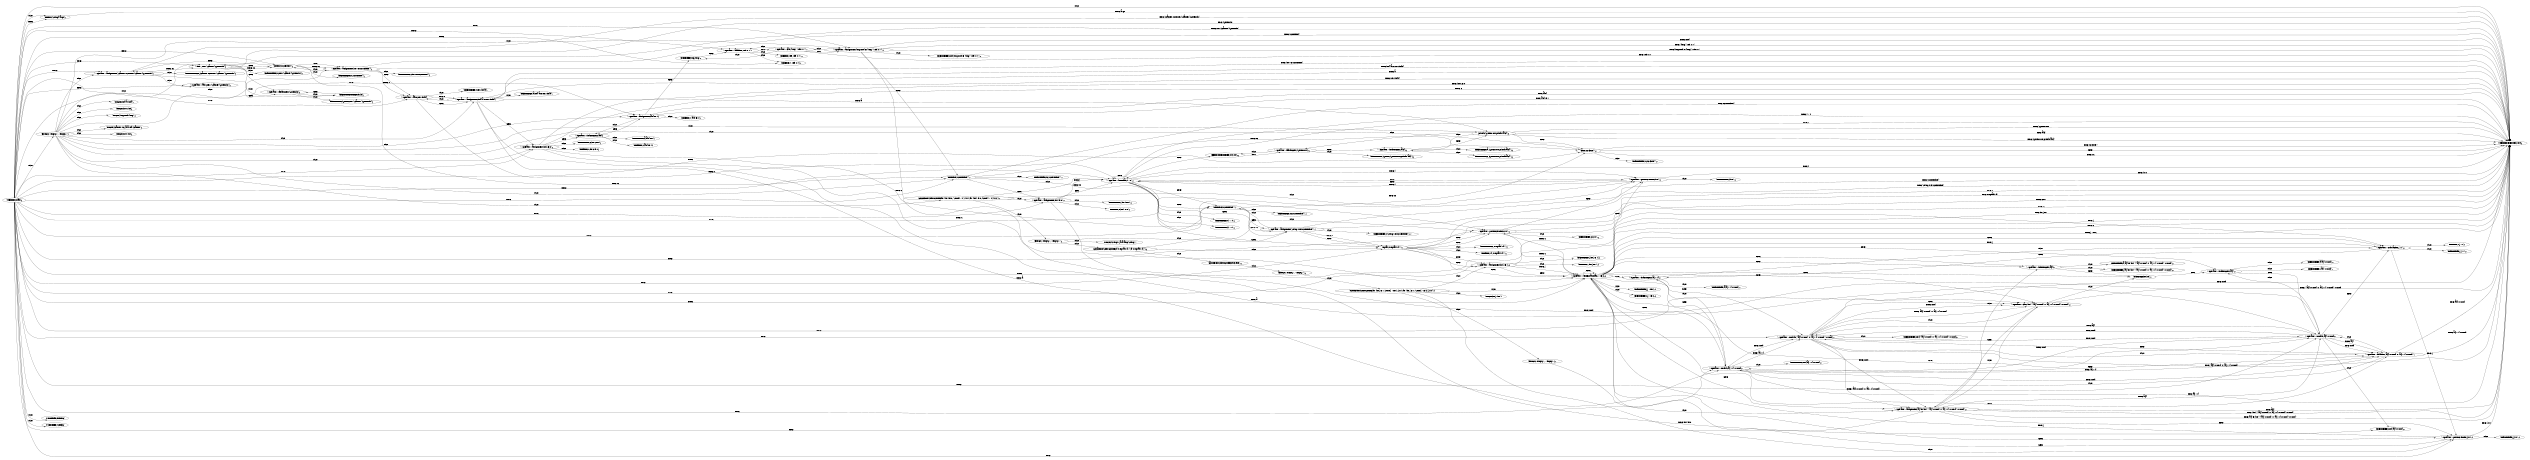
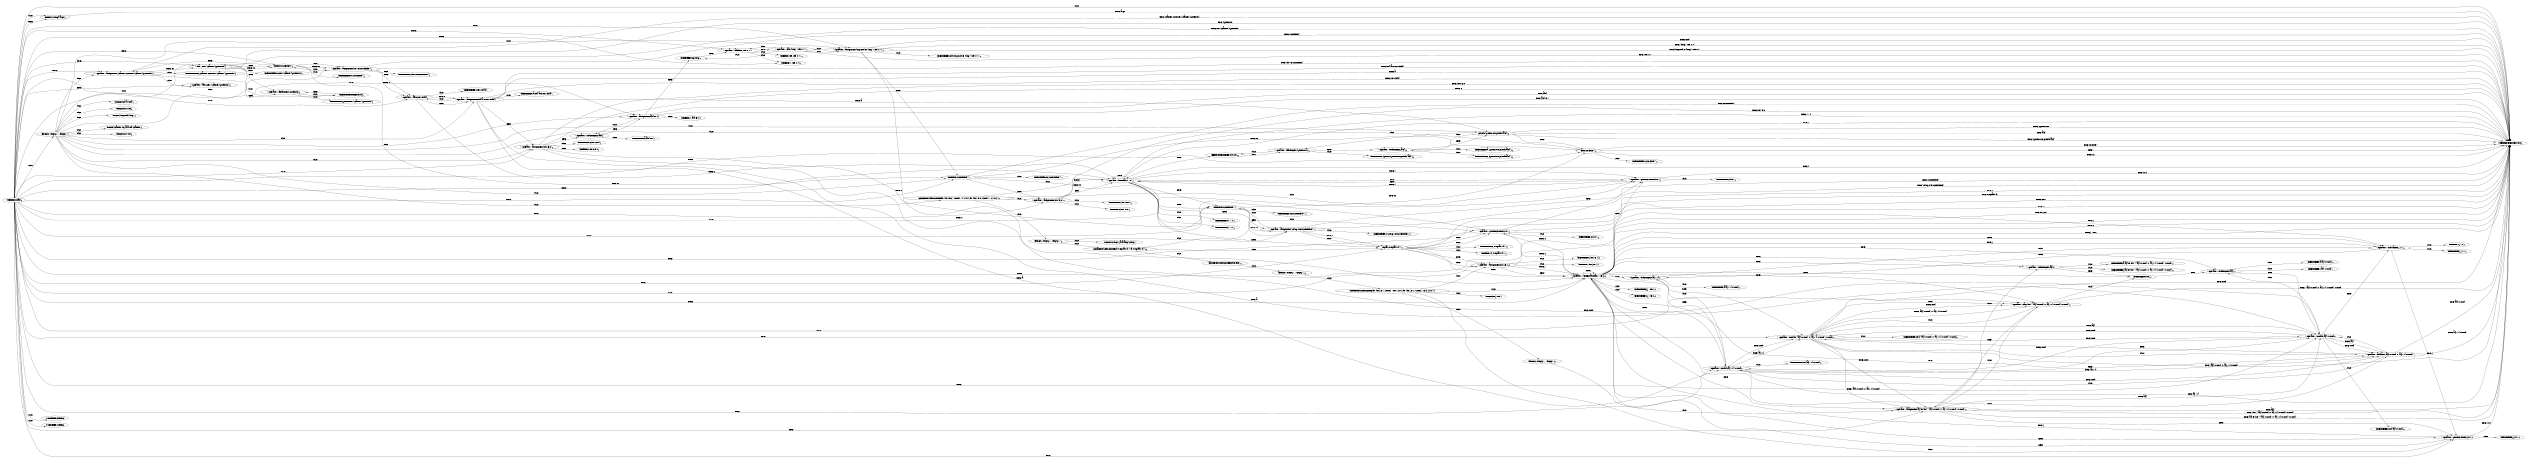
node "(LITERAL,0,a[0] = 1)": removed
edge "(<operator>.assignment,int i = 0)" -> "(IDENTIFIER,mod,a[j] % mod)": now "(<operator>.assignment,int i = 0)" -> "(METHOD_RETURN,void)"
